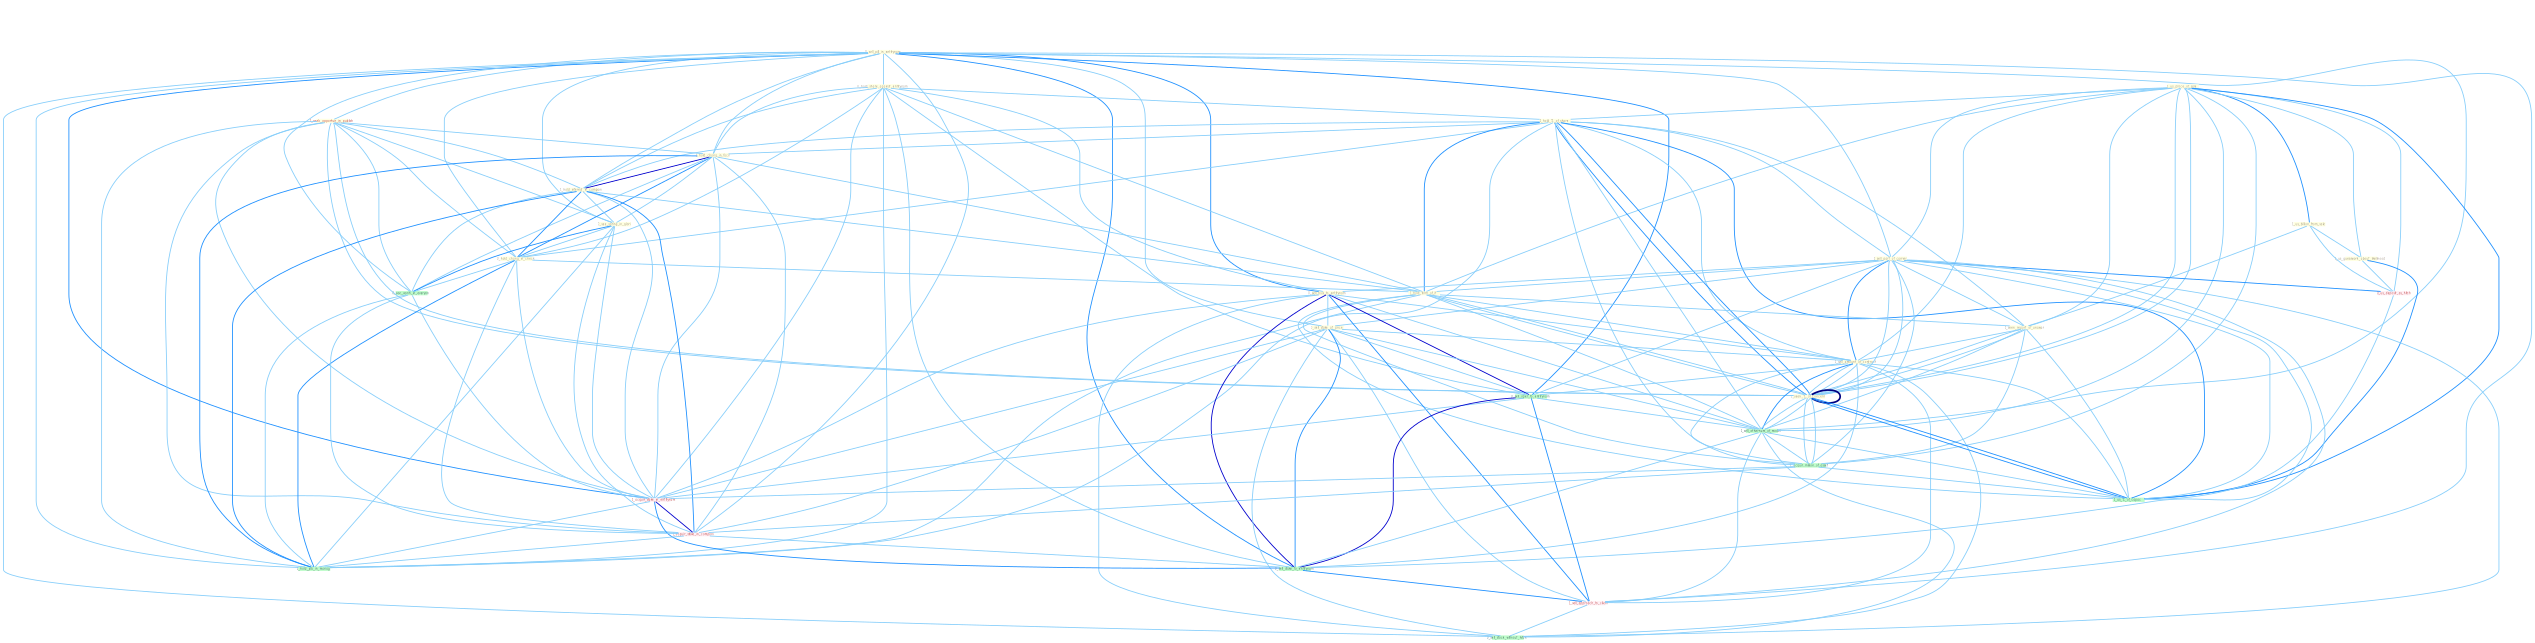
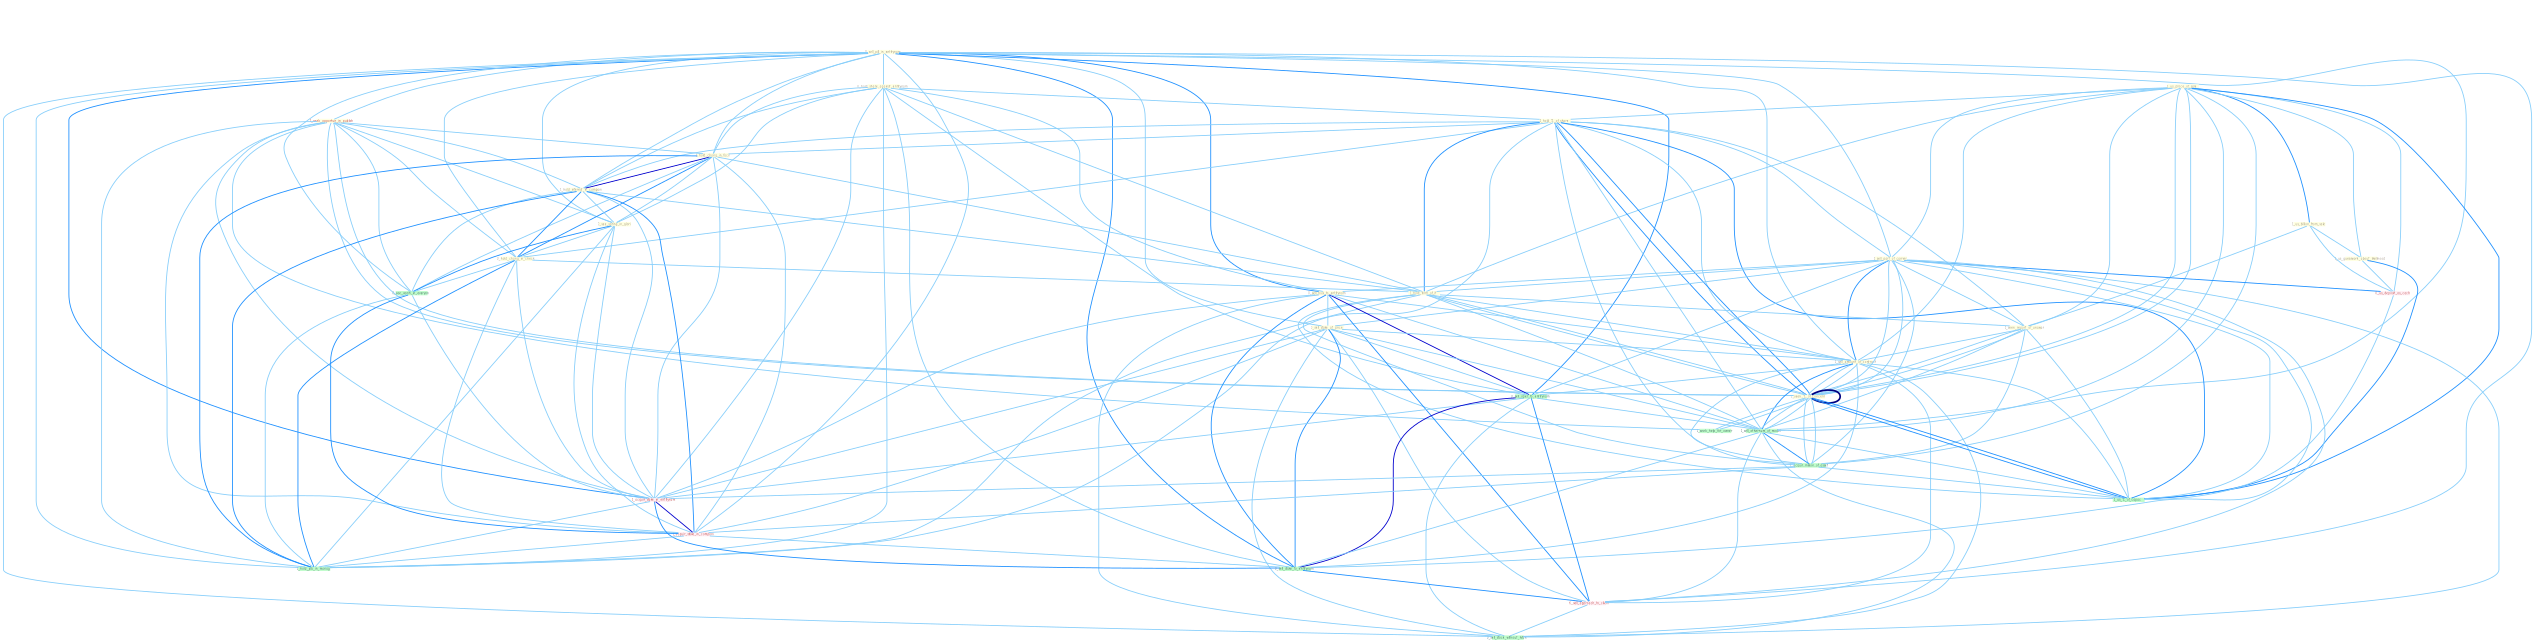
edge "0_sell_pill_in_entitynam" -- "1_sell_amount_of_contract": added
edge "0_hold_share_against_entitynam" -- "0_hold_chang_in_check": now "0_hold_share_against_entitynam" -- "0_see_spring_in_glori"
node "0_us_deposit_as_hitch": label "0_us_deposit_as_hitch" -> "0_us_deposit_as_cach"
edge "0_sell_busi_to_entitynam" -- "0_sell_stake_to_entitynam": color #0000cd -> #1e90ff
node "1_seek_help_for_owner": added
edge "1_sell_othernum_of_model" -- "1_acquir_million_of_asset": color #87cefa -> #1e90ff
edge "0_see_vaniti_in_everyon" -- "1_acquir_stake_in_compani": color #87cefa -> #1e90ff
edge "0_sell_oper_to_entitynam" -- "0_sell_stock_without_hitch": added
node "1_sell_approach_to_client": label "1_sell_approach_to_client" -> "6_sell_approach_to_client"
